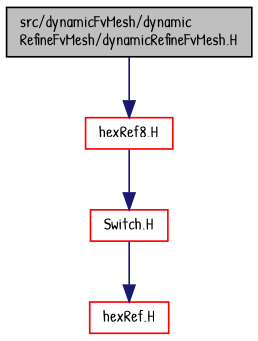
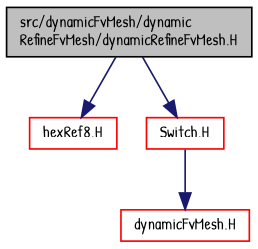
edge "hexRef8.H" -> "Switch.H": now "src/dynamicFvMesh/dynamic RefineFvMesh/dynamicRefineFvMesh.H" -> "Switch.H"
node "hexRef.H": label "hexRef.H" -> "dynamicFvMesh.H"
